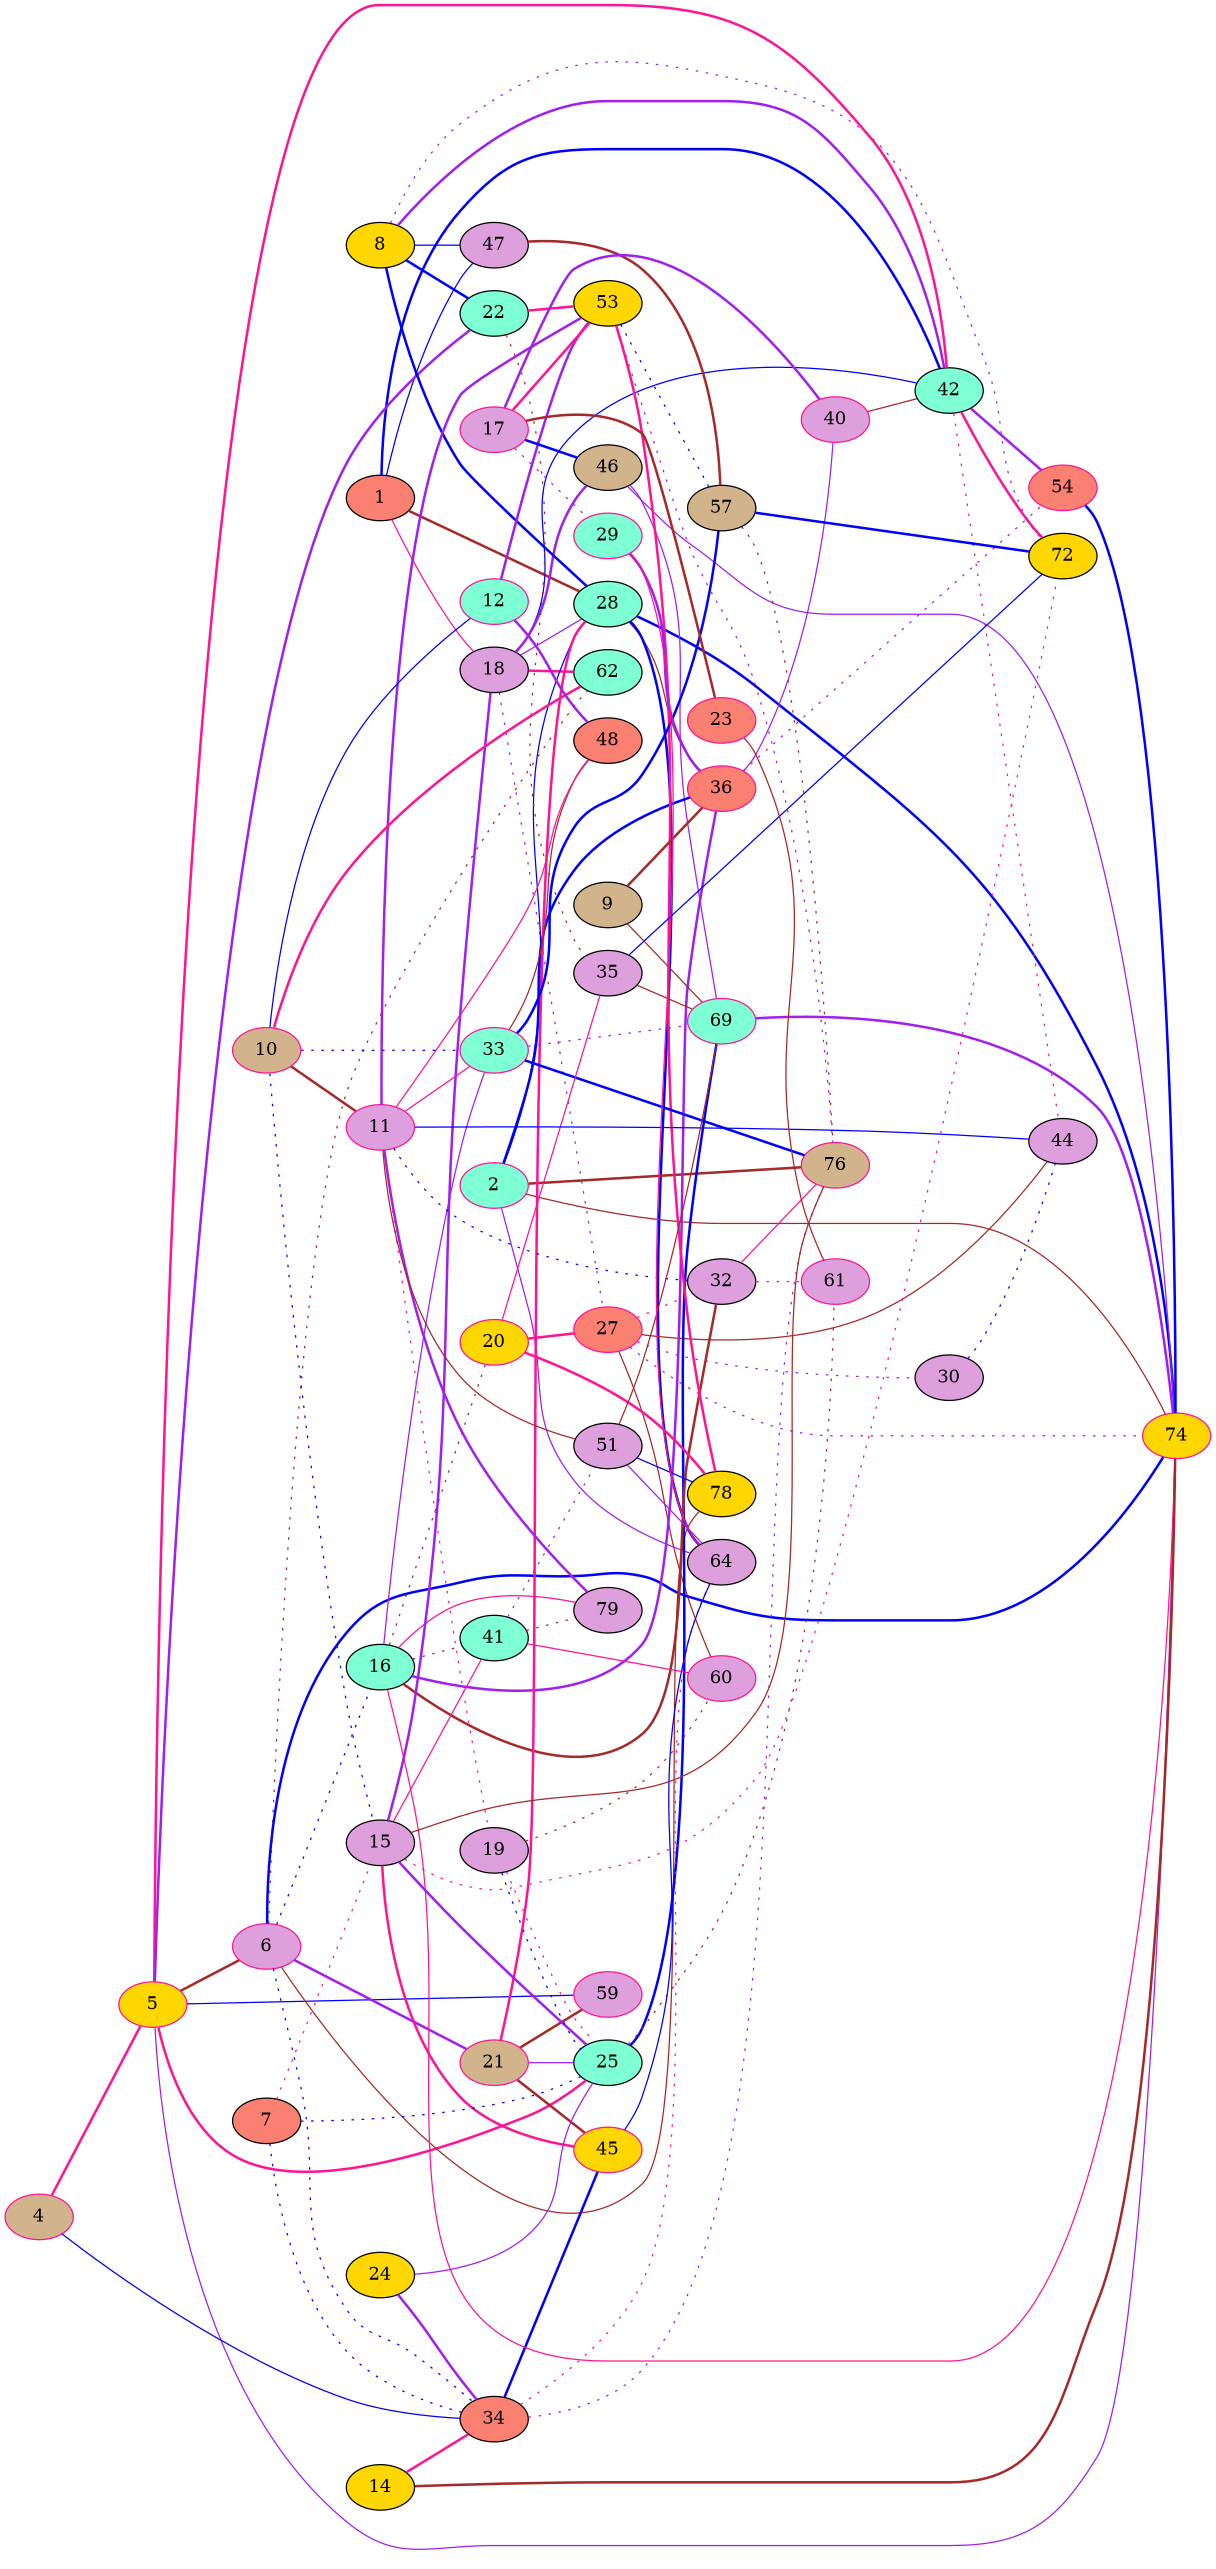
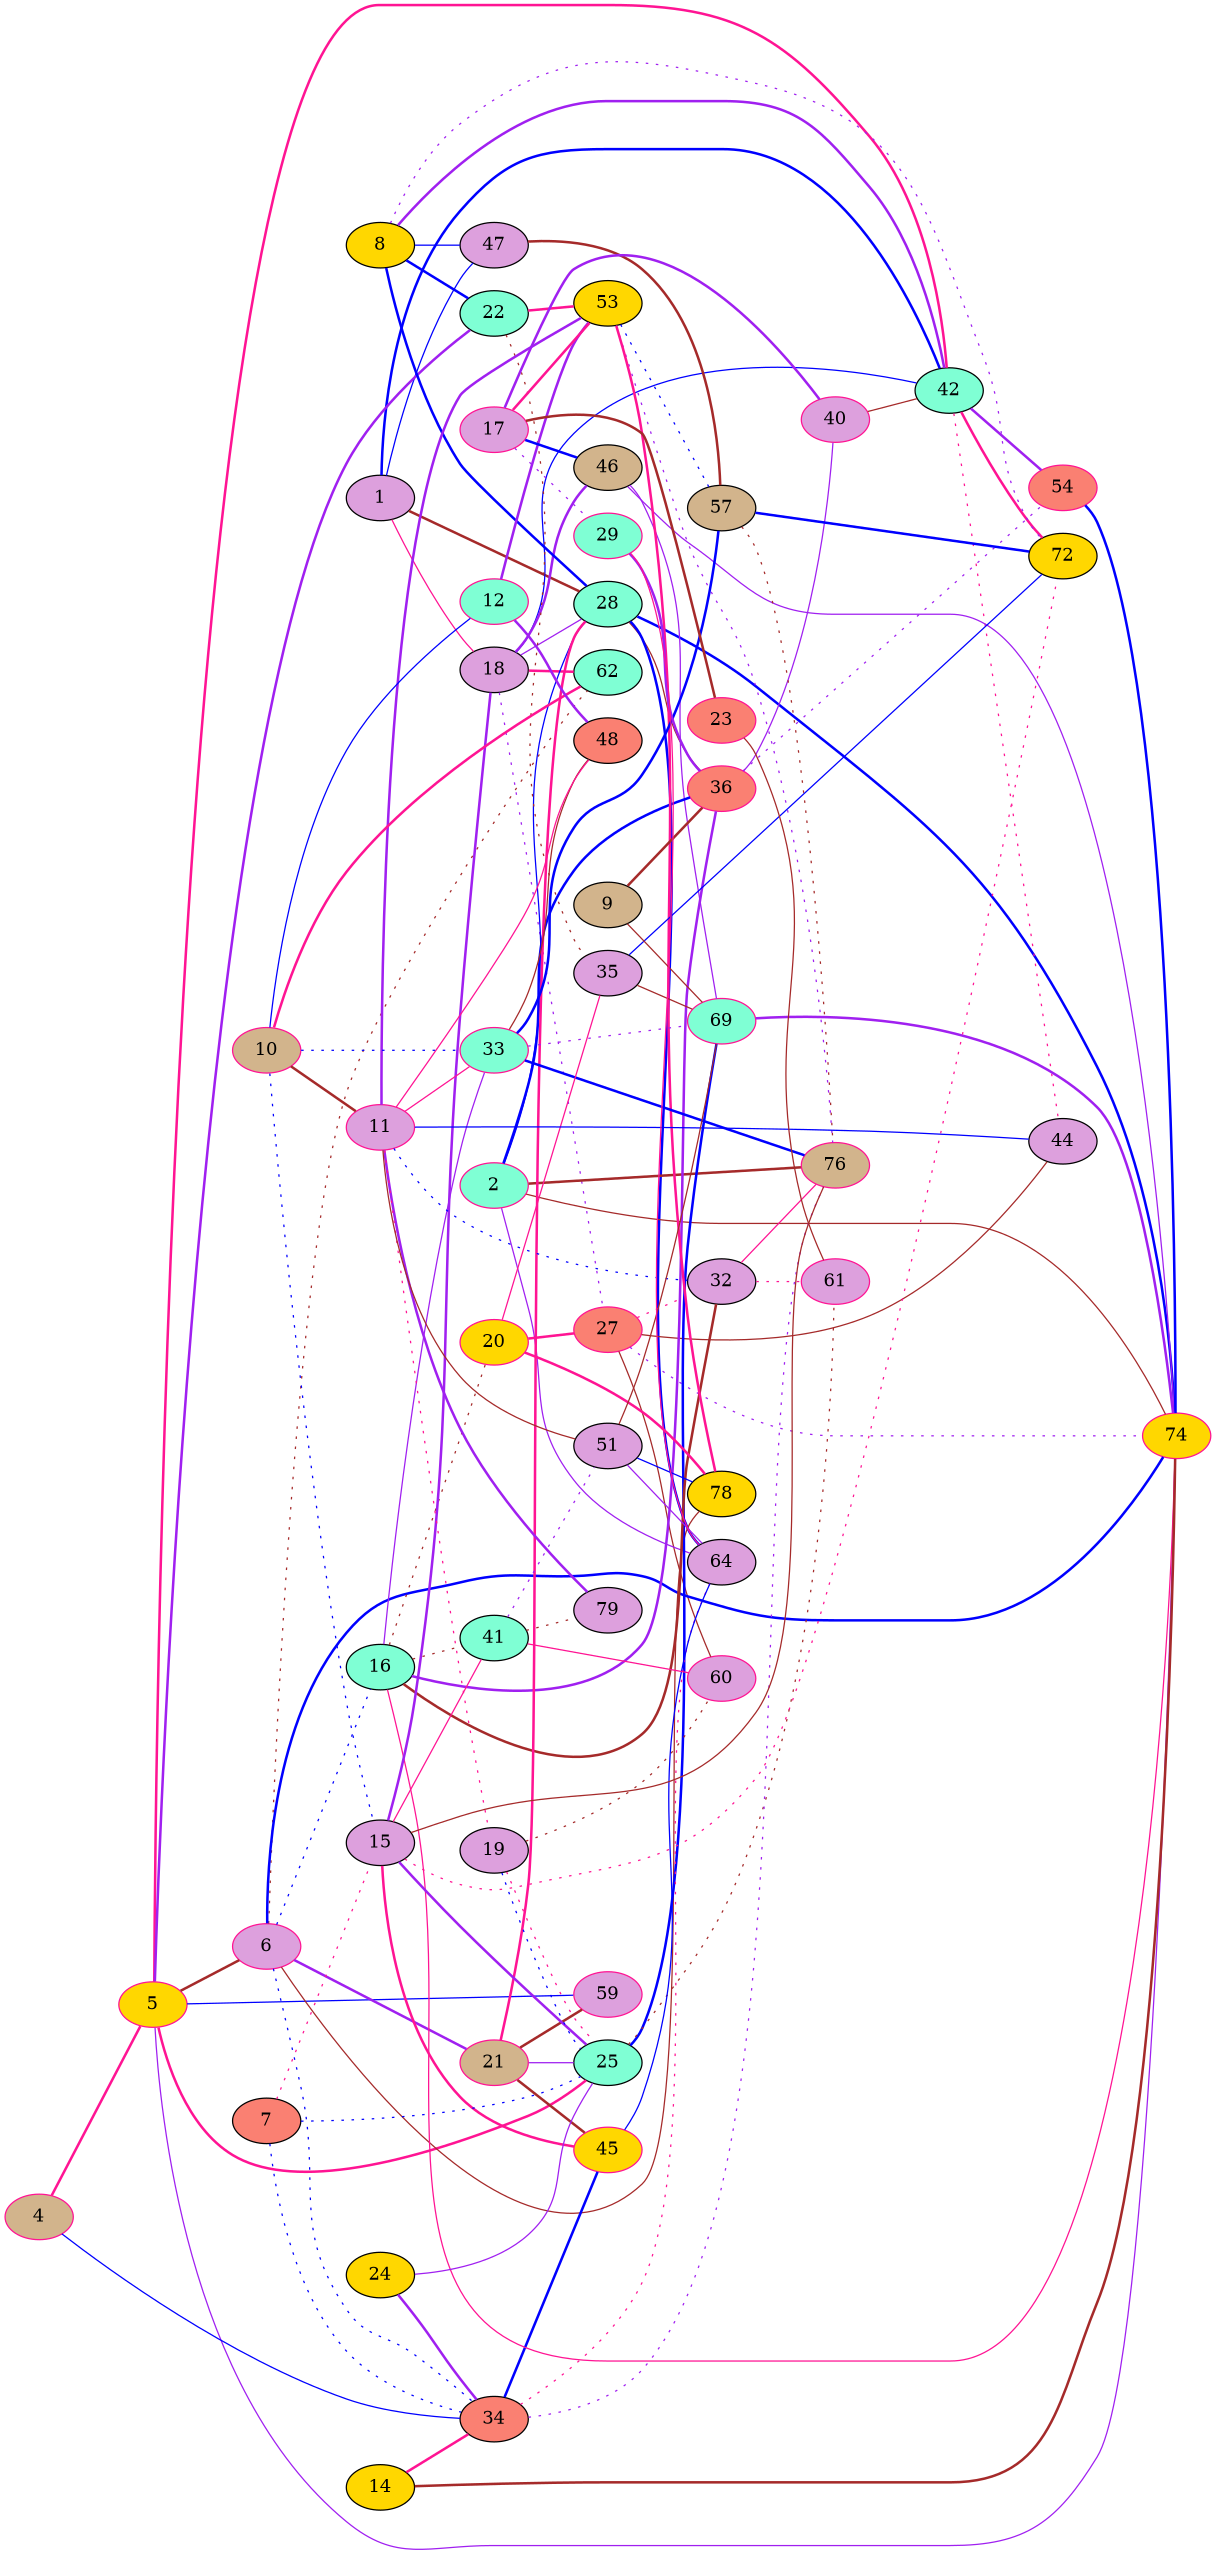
node "1": fillcolor salmon -> plum
node "30": removed
edge "79" -- "16": removed
